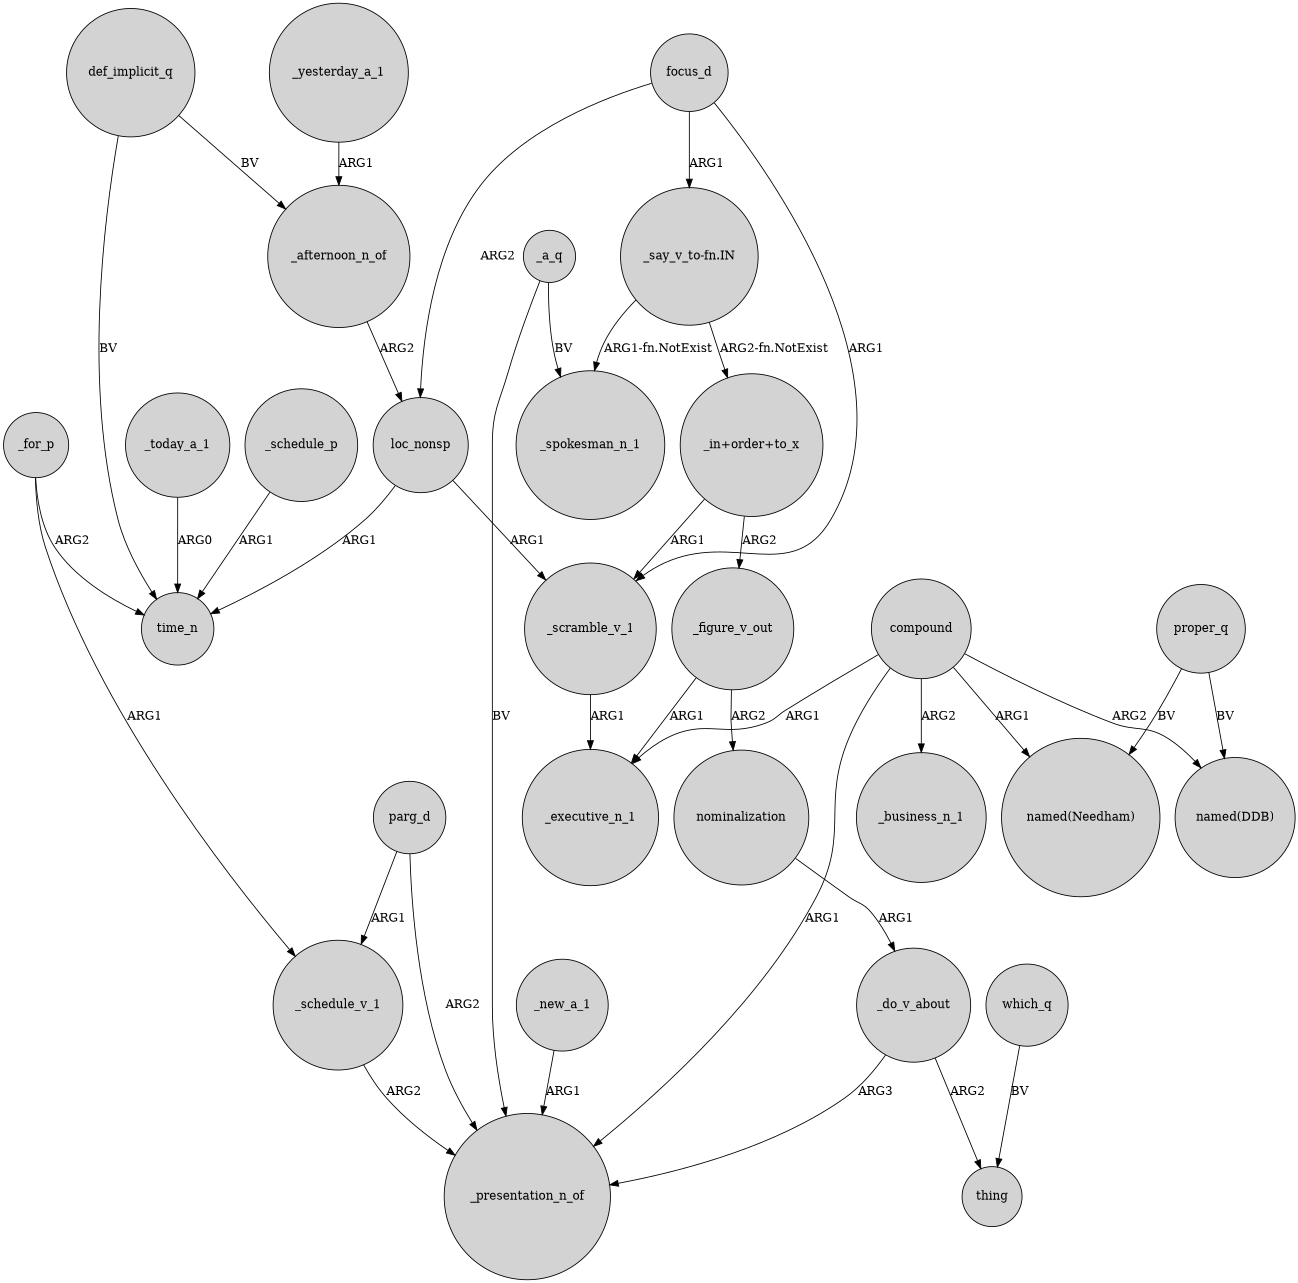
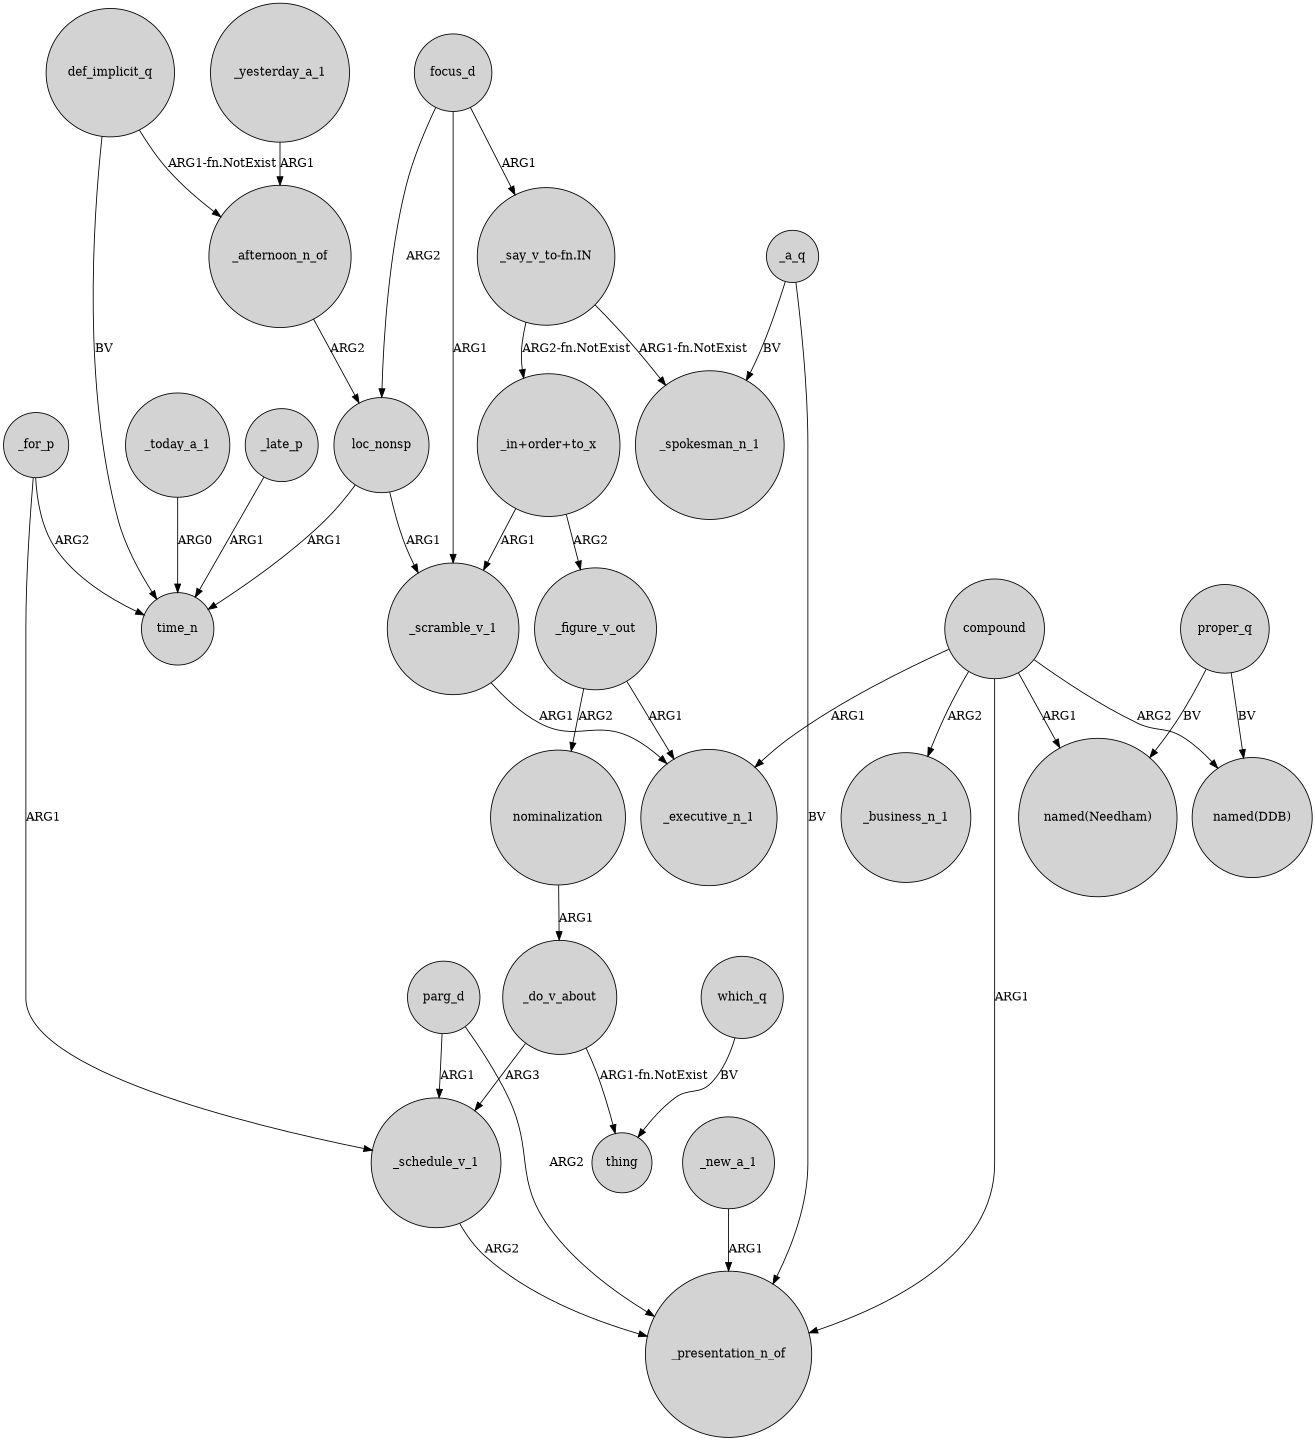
edge "def_implicit_q" -> "_afternoon_n_of": label "BV" -> "ARG1-fn.NotExist"
node "_schedule_p": label "_schedule_p" -> "_late_p"
edge "_do_v_about" -> "thing": label "ARG2" -> "ARG1-fn.NotExist"
edge "_do_v_about" -> "_presentation_n_of": now "_do_v_about" -> "_schedule_v_1"
